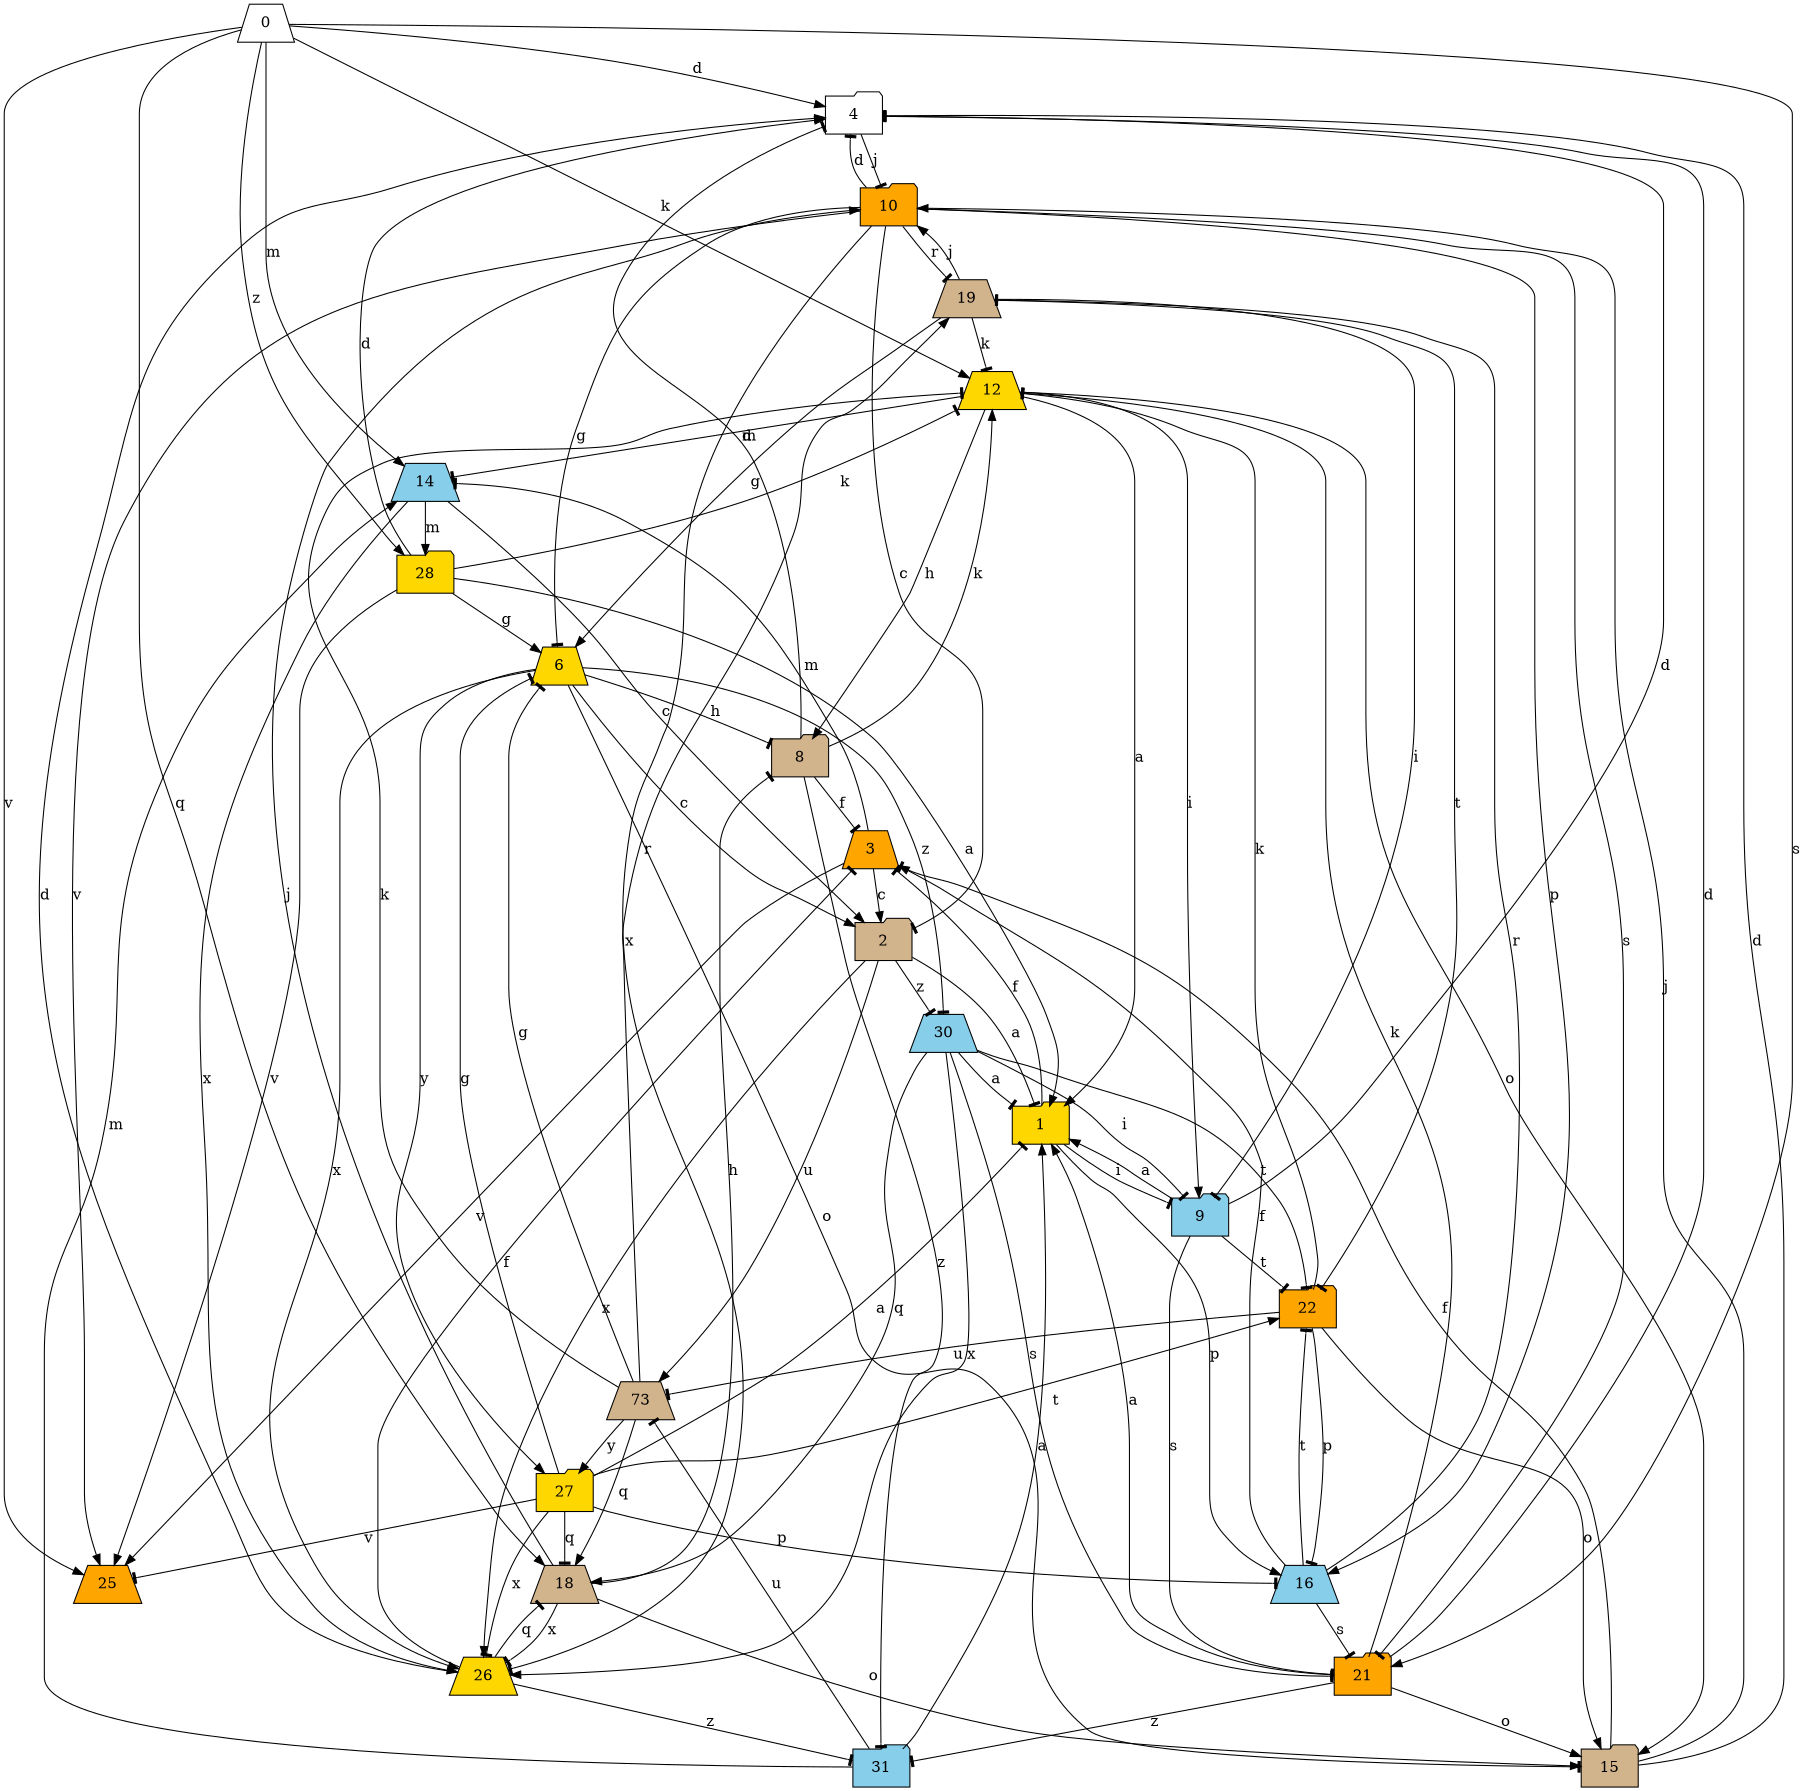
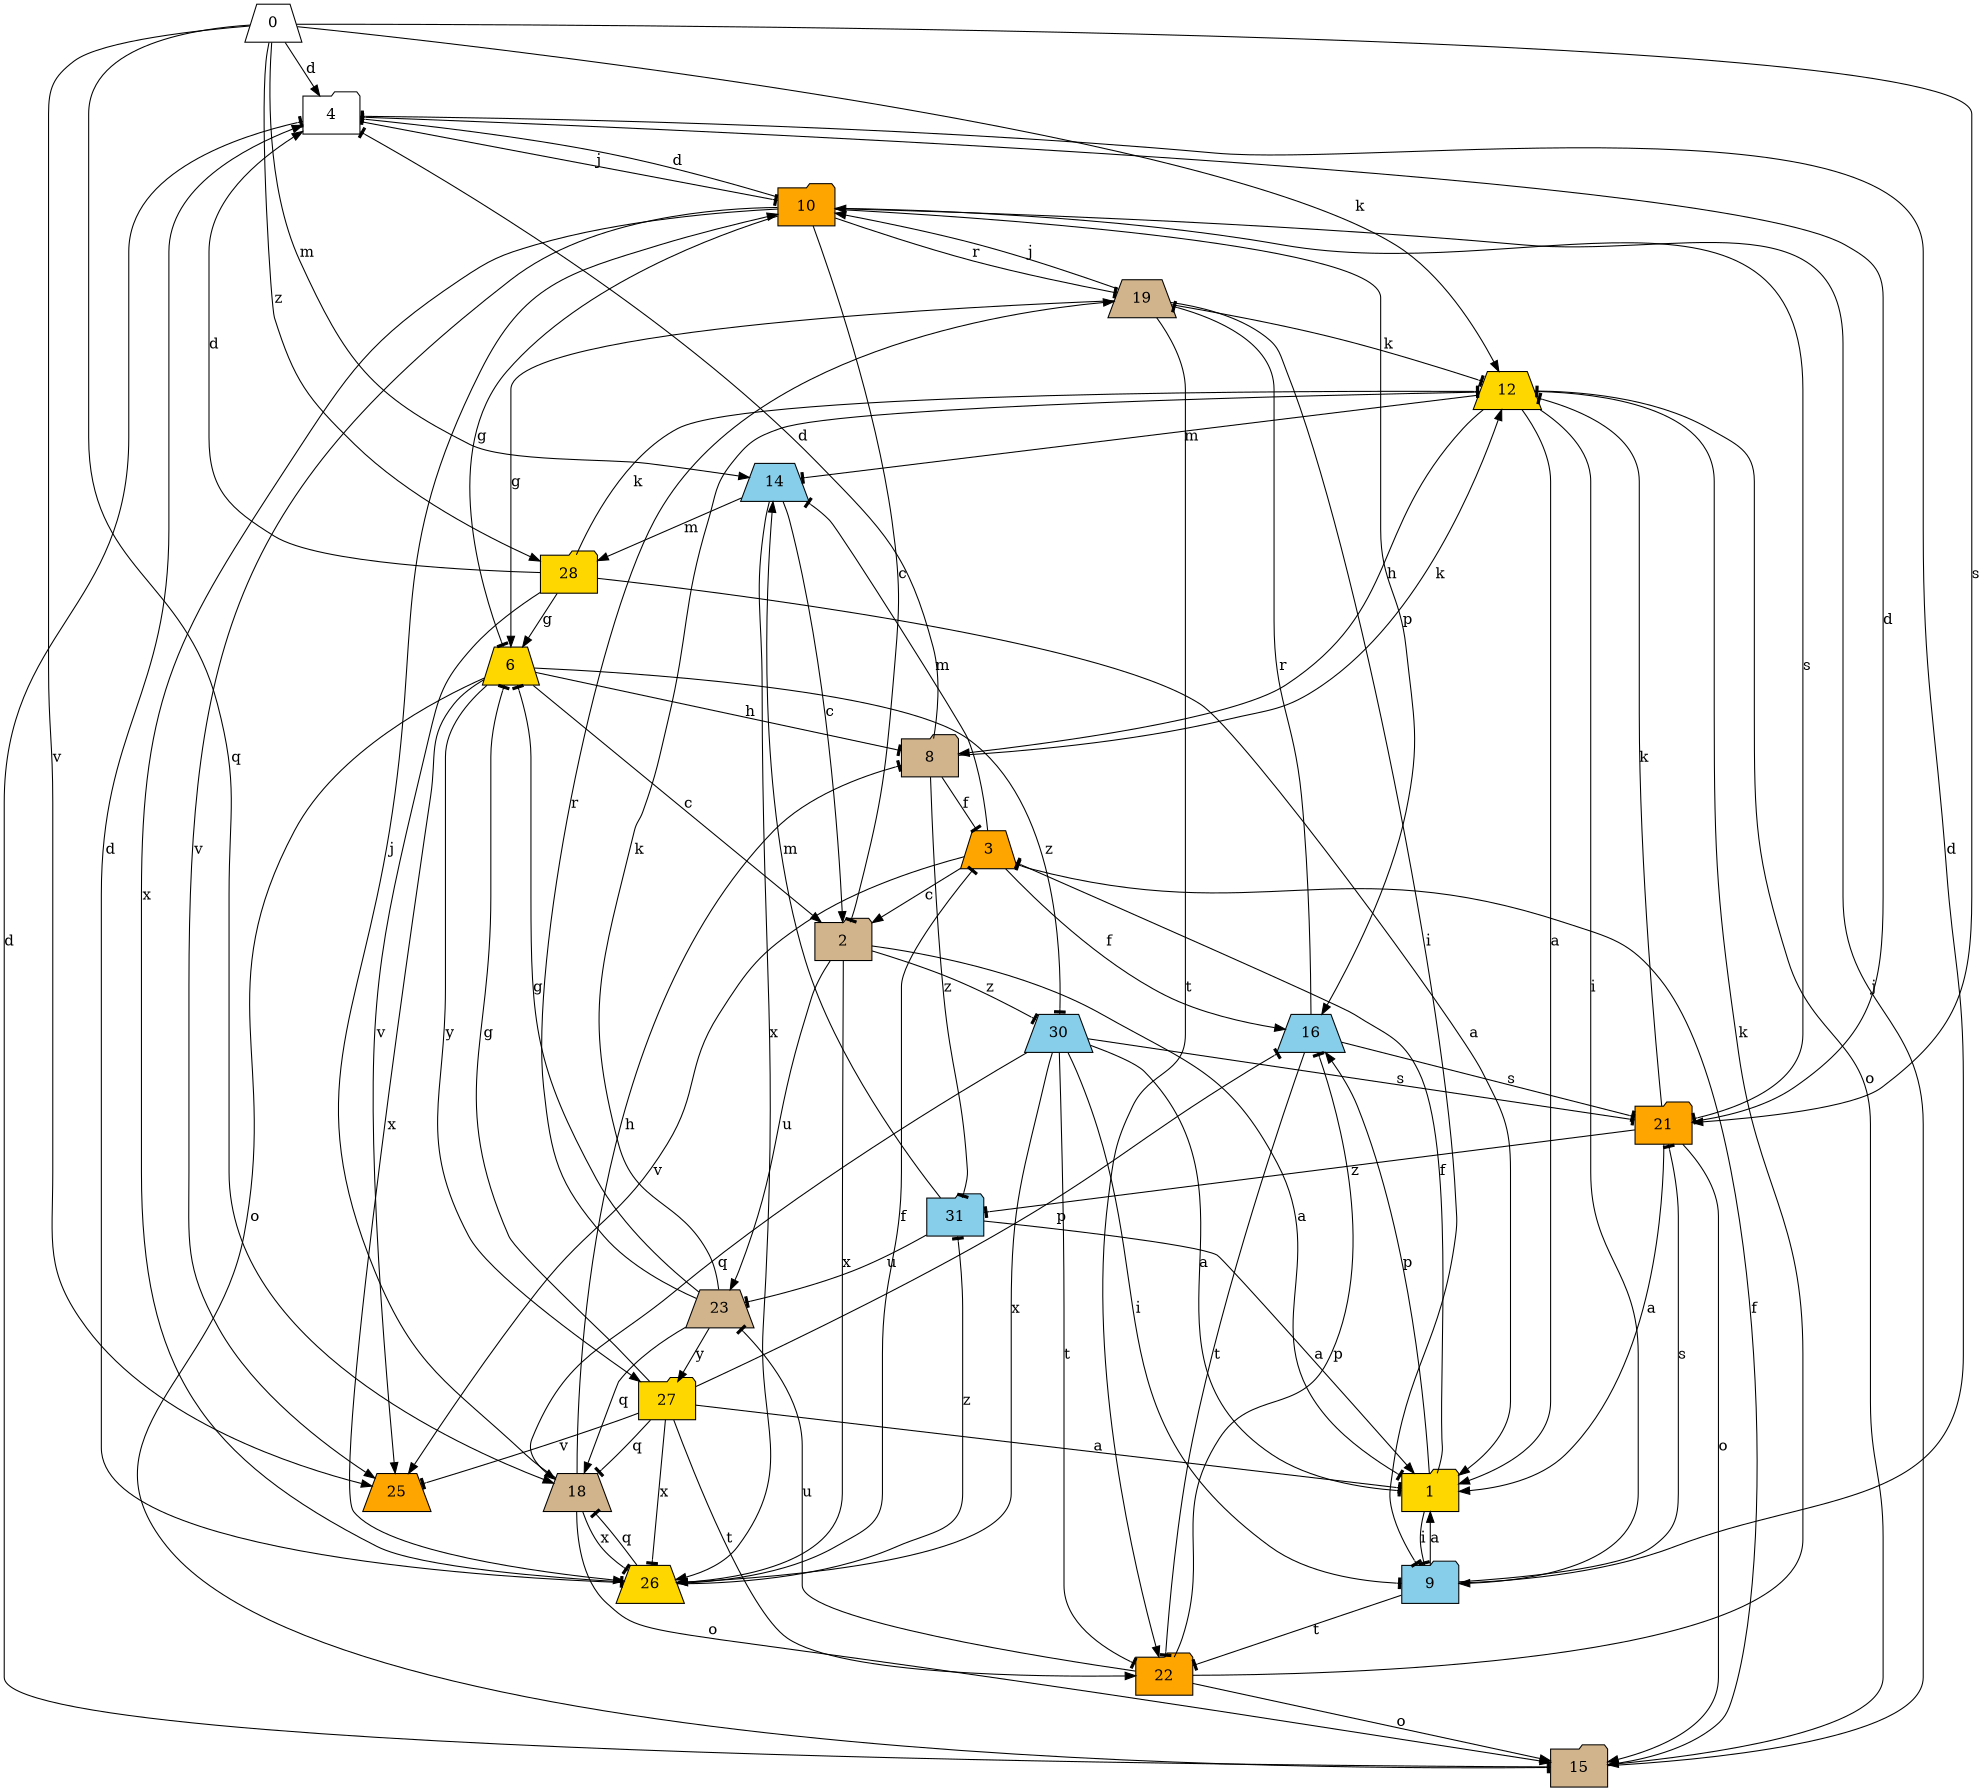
edge "19" -> "22": arrowhead tee -> normal
edge "16" -> "3": reversed
node "73": label "73" -> "23"
